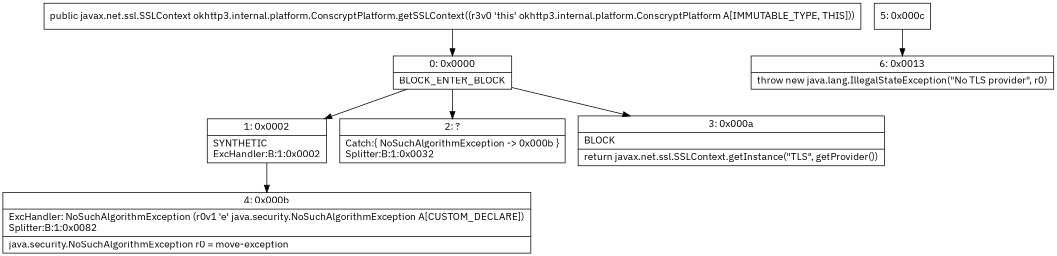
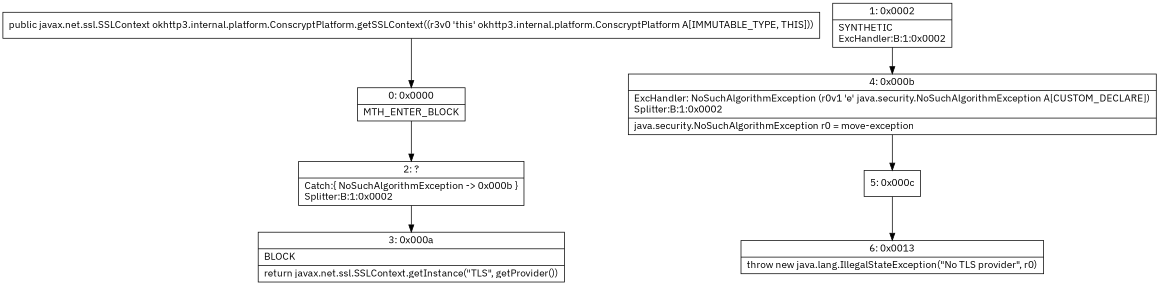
node "0: 0x0000": text "BLOCK_ENTER_BLOCK" -> "MTH_ENTER_BLOCK"
edge "0: 0x0000" -> "3: 0x000a": now "2: ?" -> "3: 0x000a"
edge "0: 0x0000" -> "1: 0x0002": removed
edge "4: 0x000b" -> "5: 0x000c": added
node "2: ?": text "Splitter:B:1:0x0032" -> "Splitter:B:1:0x0002"
node "4: 0x000b": text "Splitter:B:1:0x0082" -> "Splitter:B:1:0x0002"
